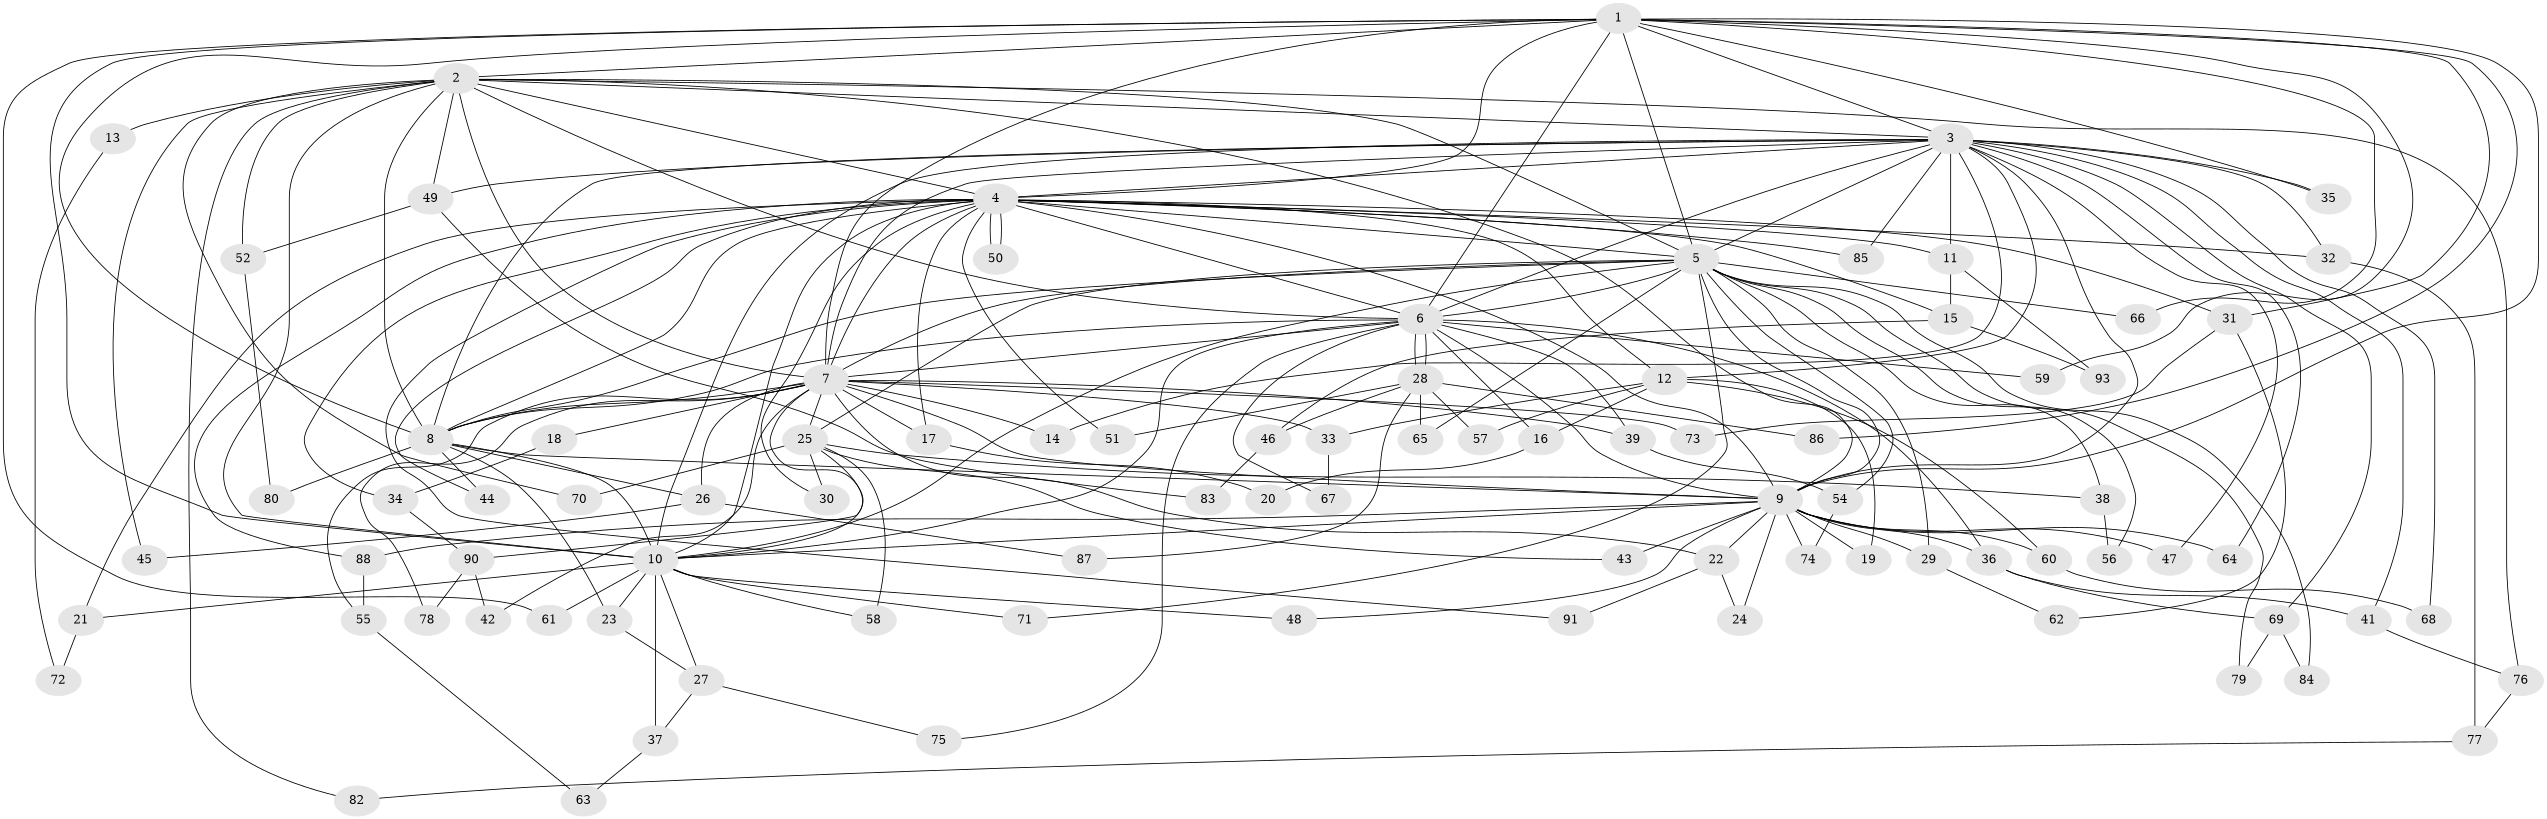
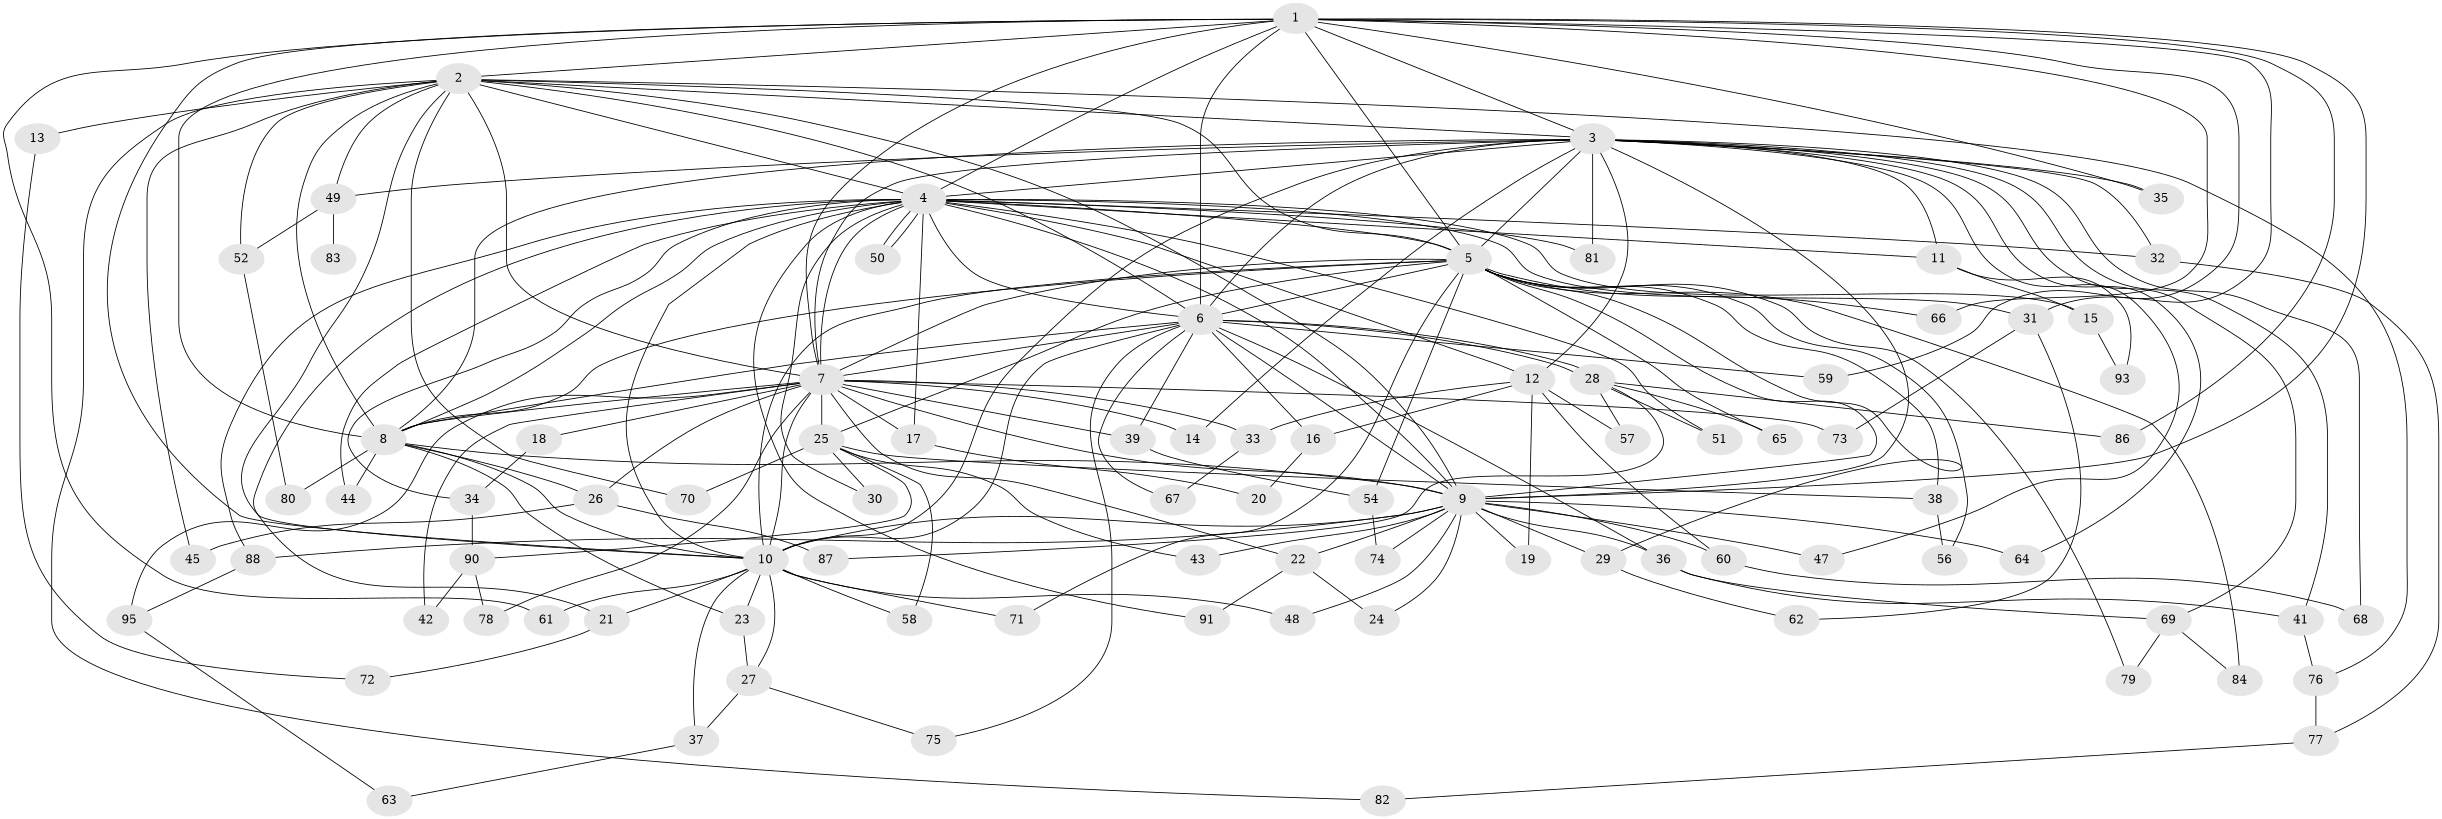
node "85": label "85" -> "81"
node "46": removed
node "55": label "55" -> "95"
